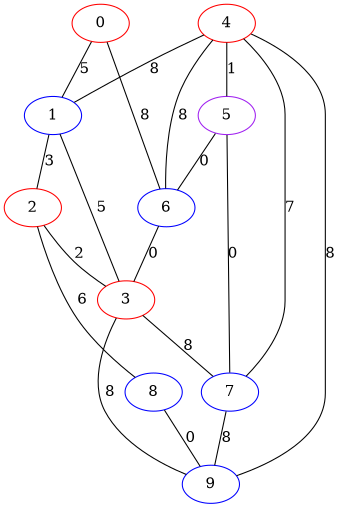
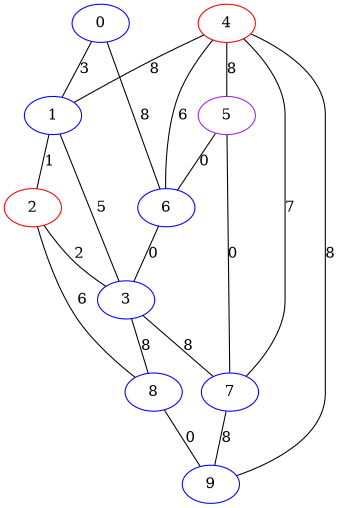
node "0": color red -> blue
edge "0" -- "1": label "5" -> "3"
edge "4" -- "5": label "1" -> "8"
edge "4" -- "6": label "8" -> "6"
edge "1" -- "2": label "3" -> "1"
node "3": color red -> blue
edge "3" -- "9": now "3" -- "8"
